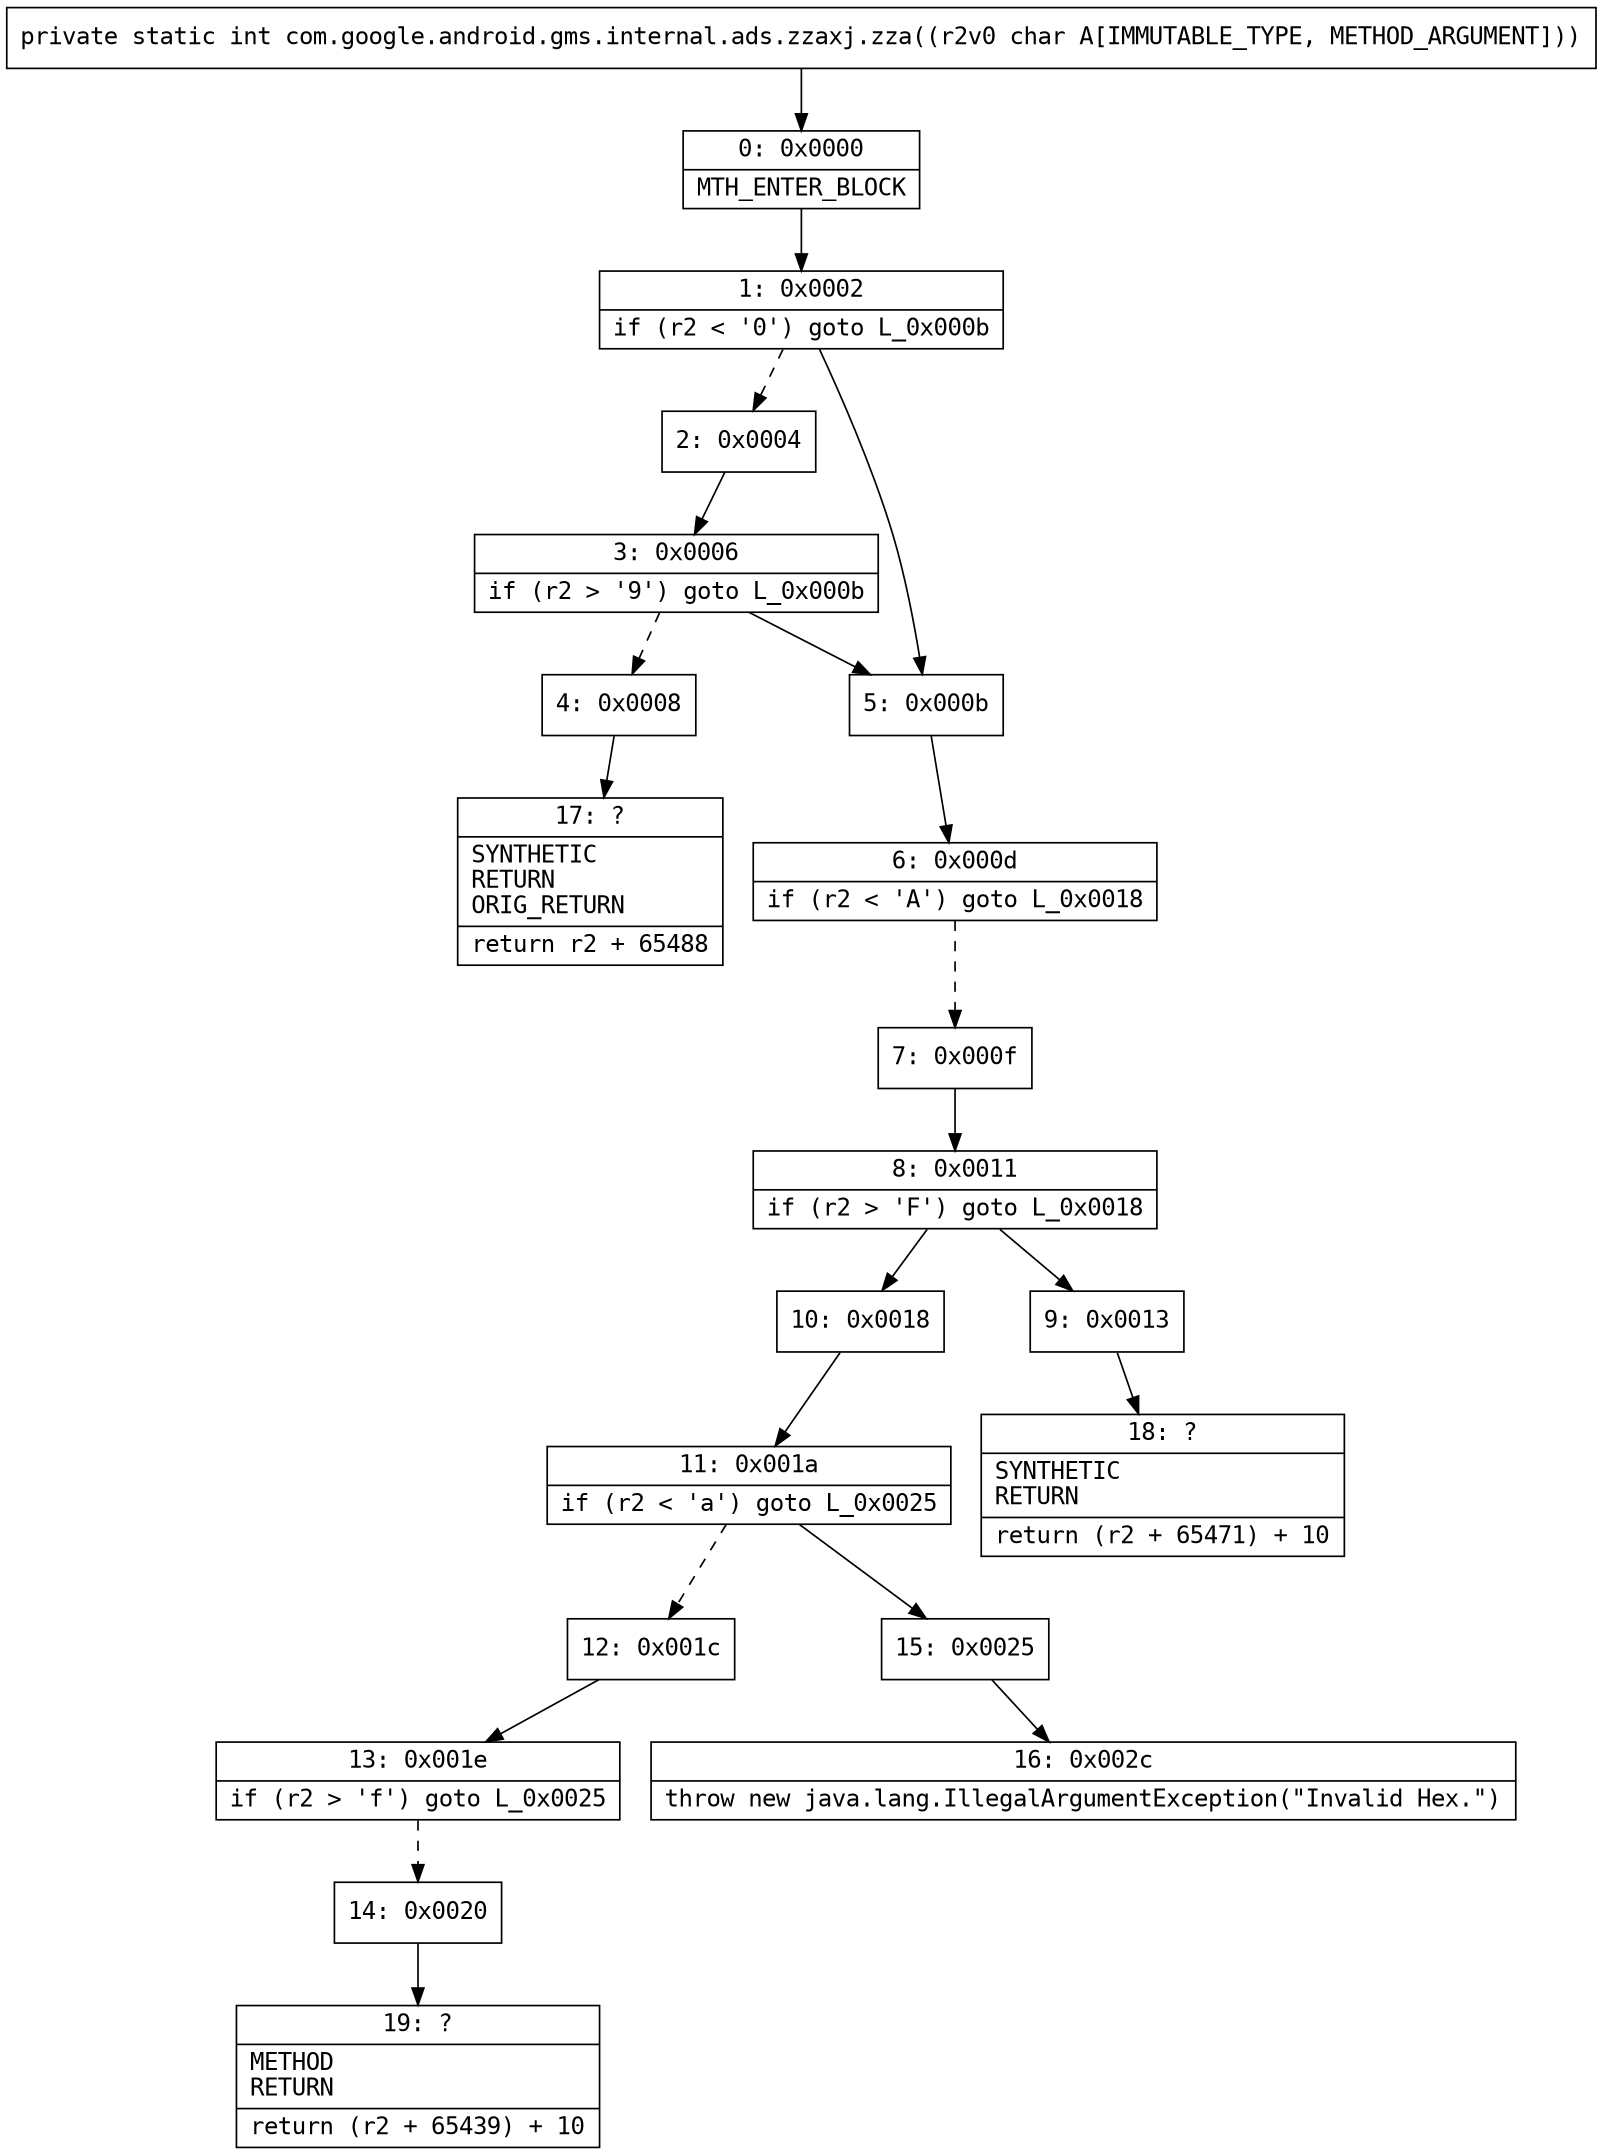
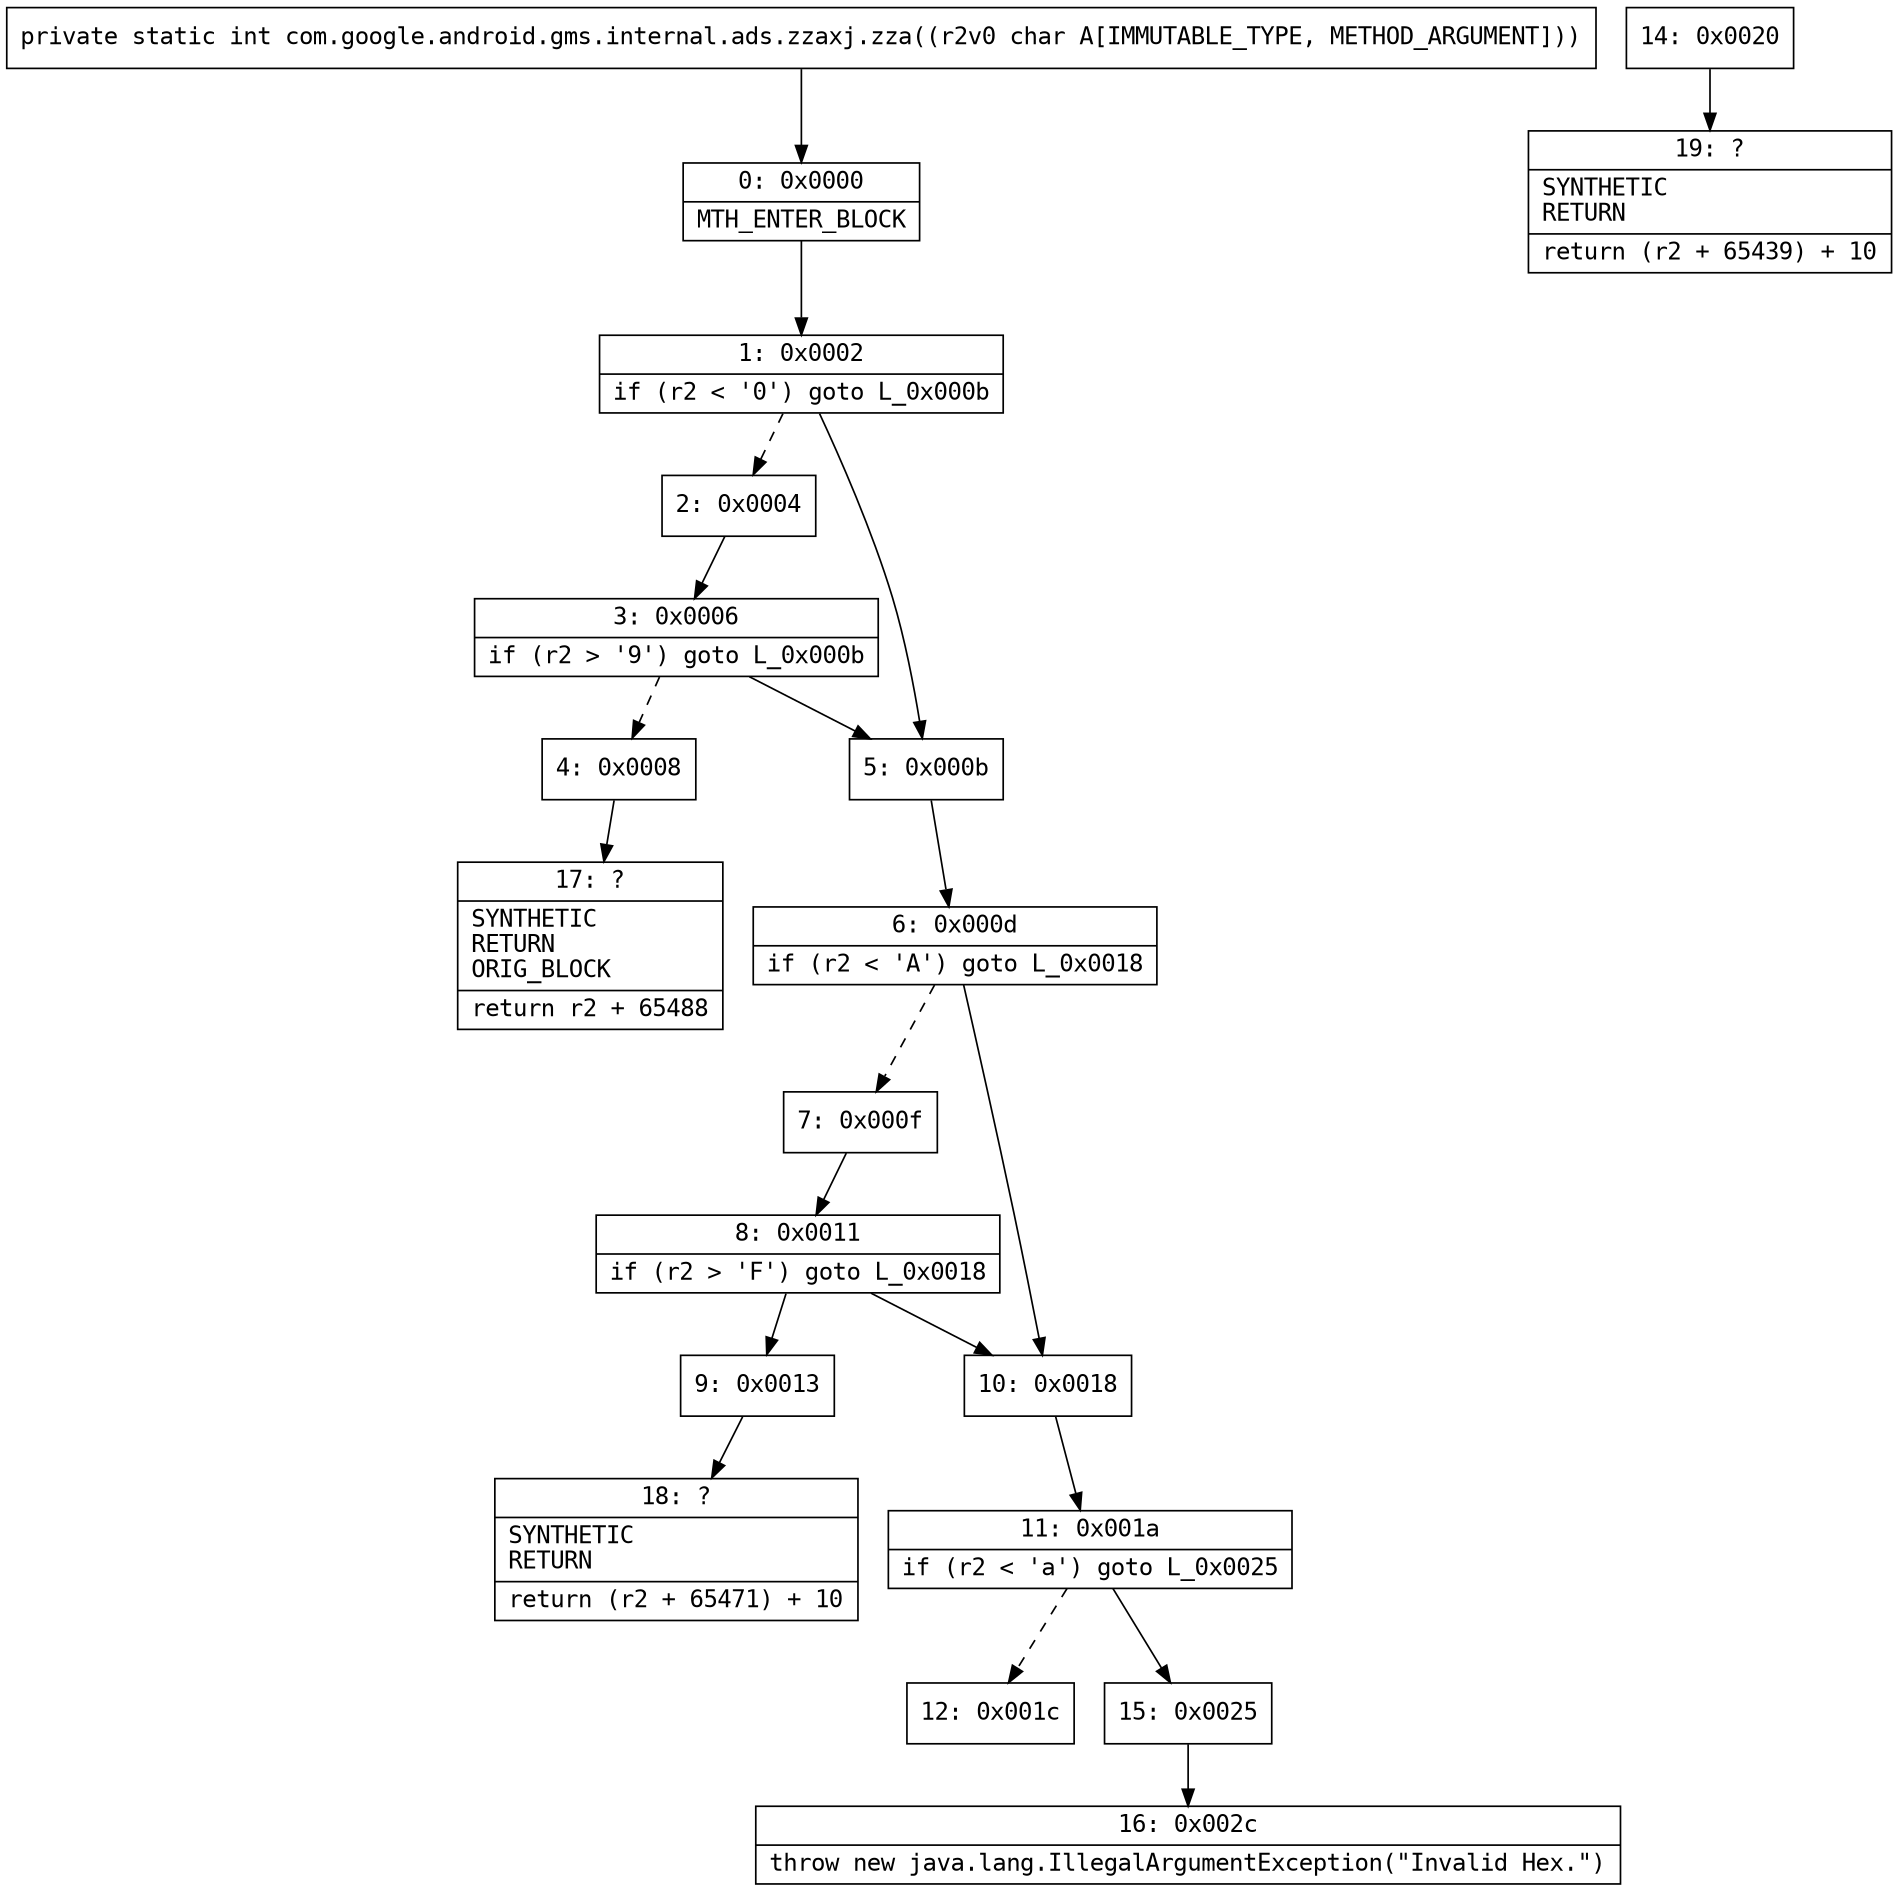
node "17: ?": text "ORIG_RETURN" -> "ORIG_BLOCK"
edge "6: 0x000d" -> "10: 0x0018": added
node "13: 0x001e": removed
node "19: ?": text "METHOD" -> "SYNTHETIC"
